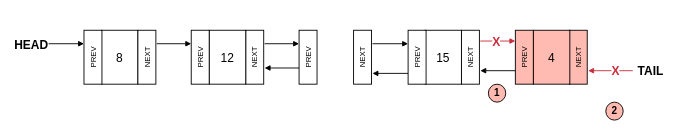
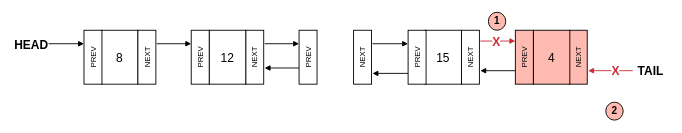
node "1": moved (497, 93) -> (497, 21)
